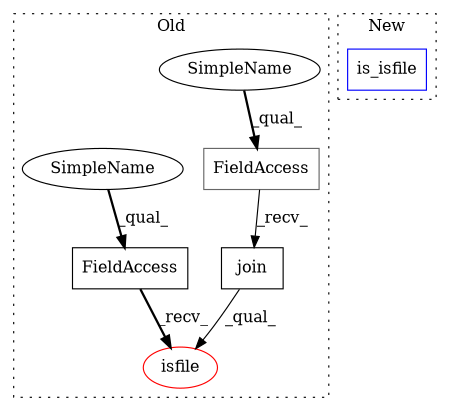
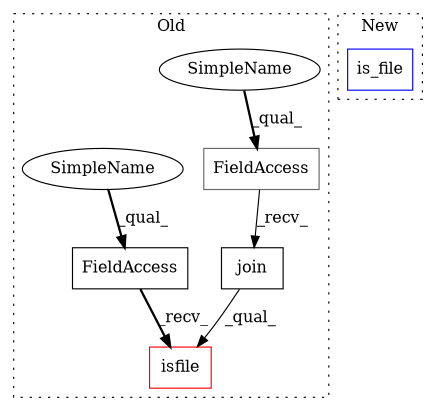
node "is_isfile": label "is_isfile" -> "is_file"
node "isfile": shape ellipse -> box
